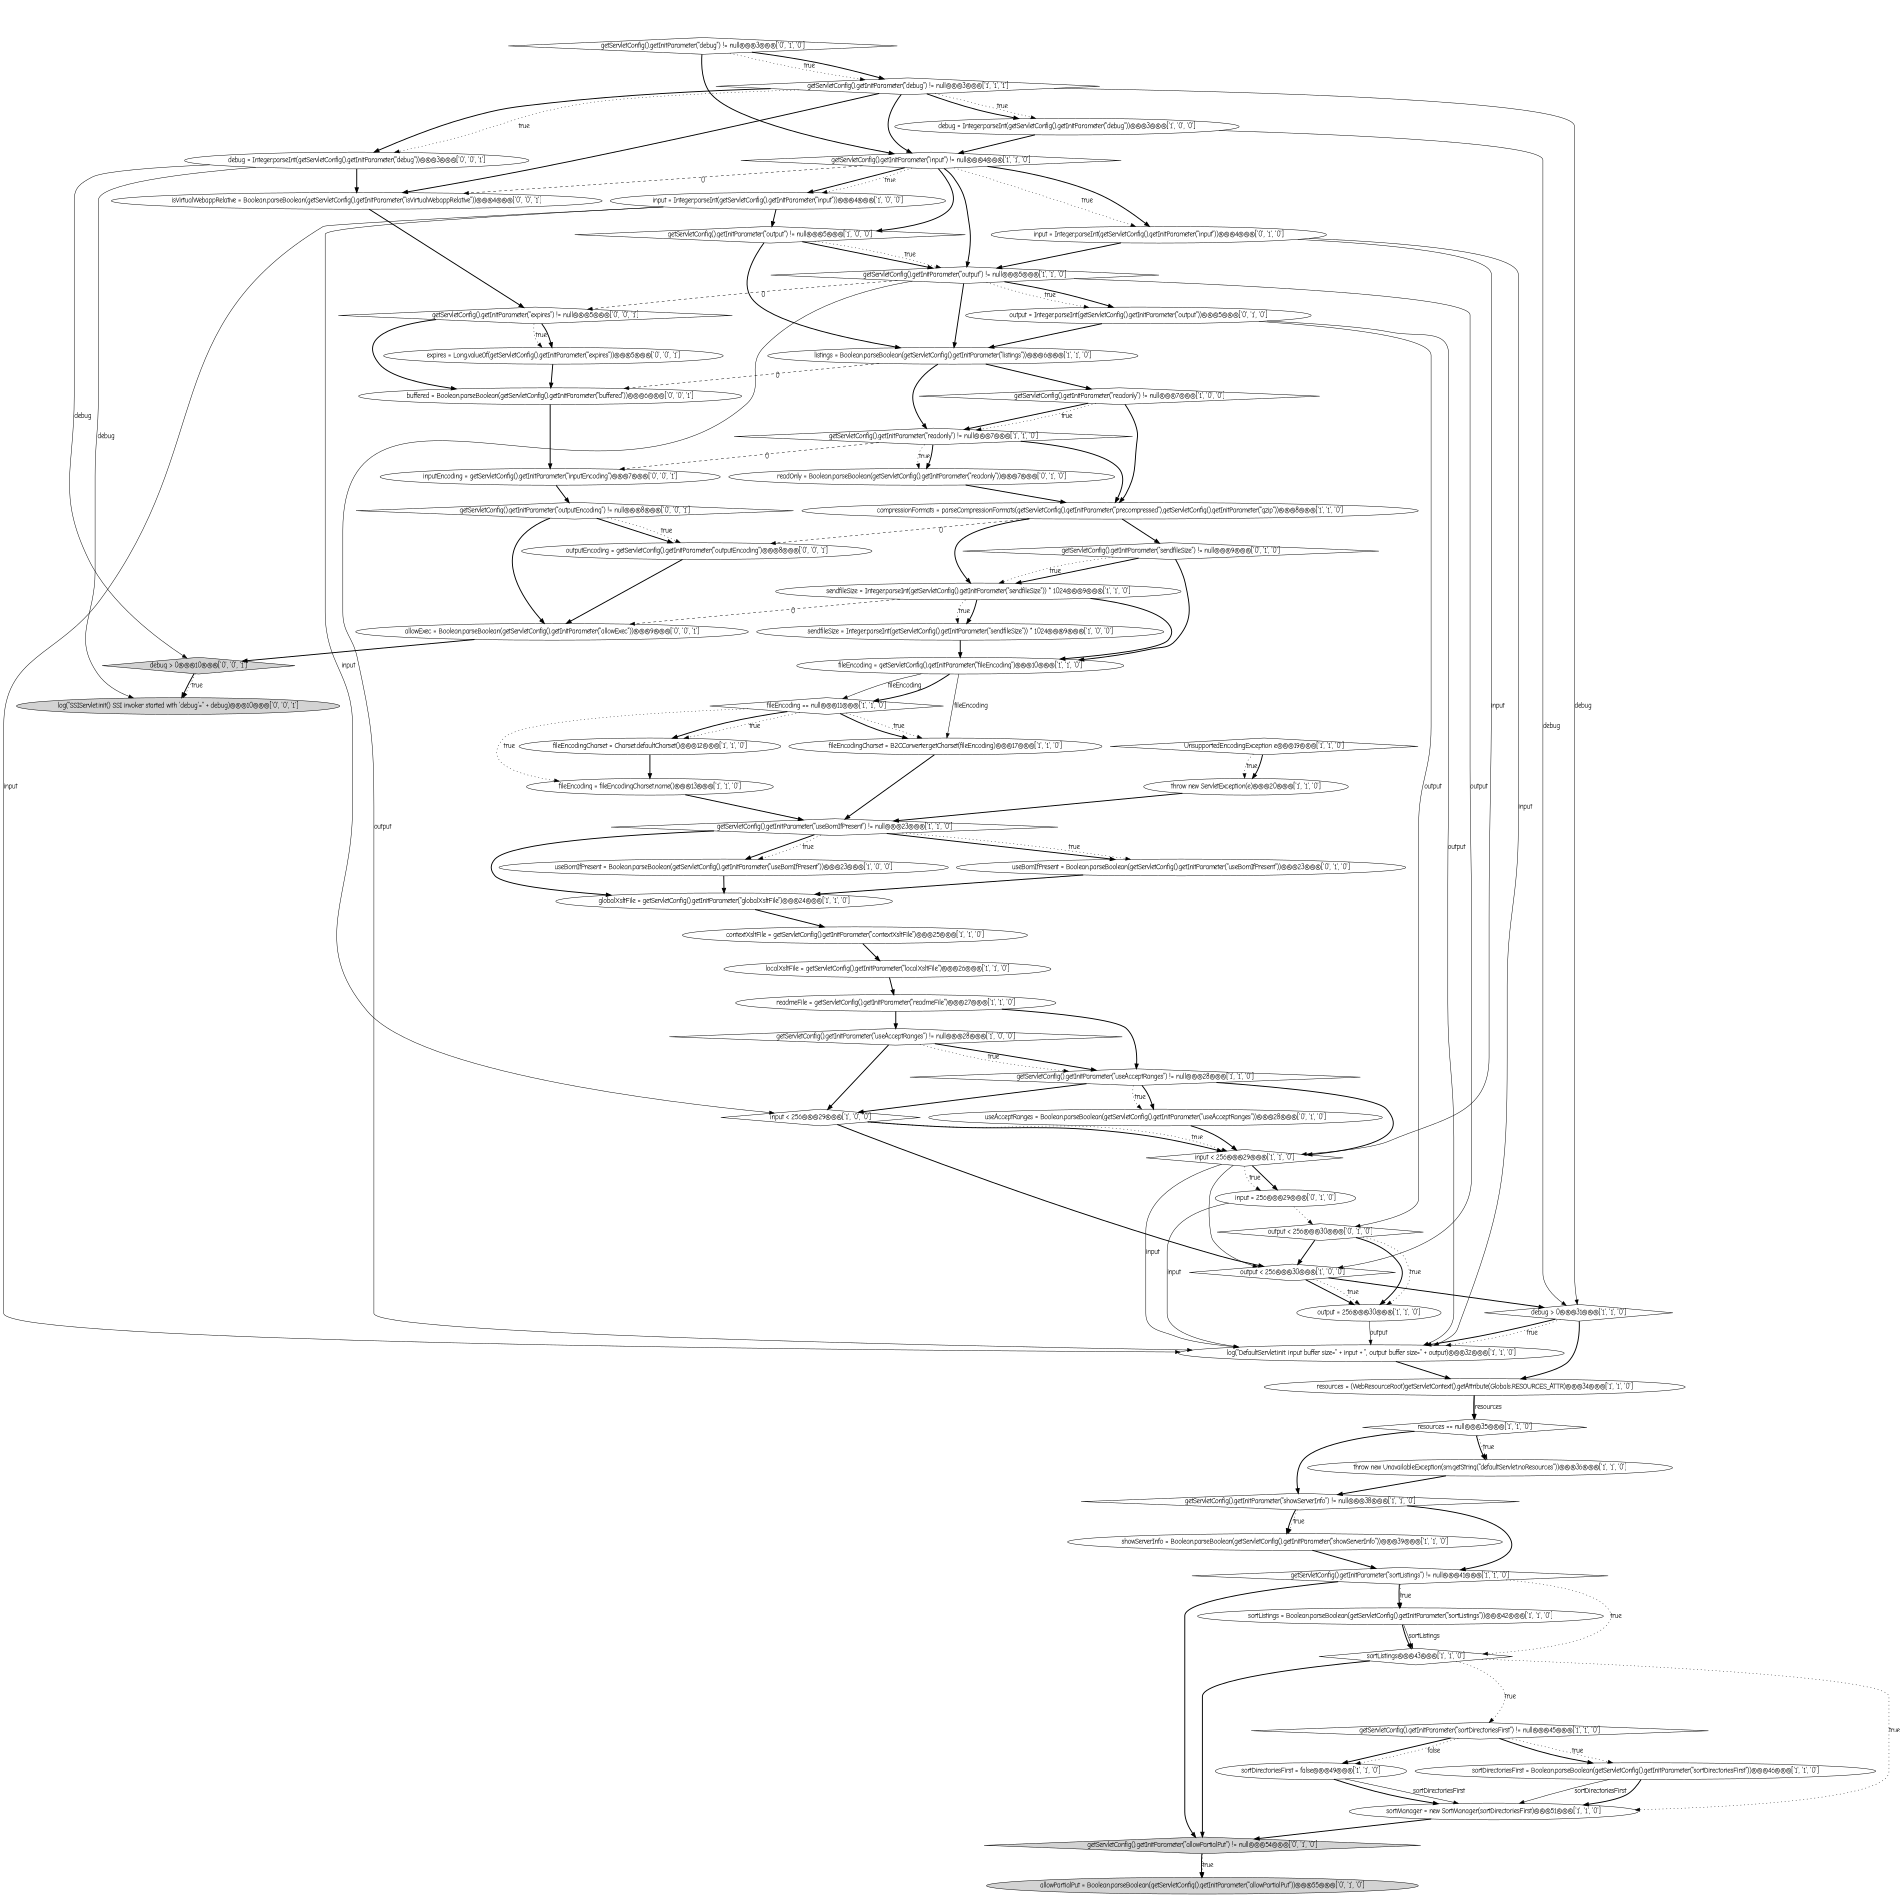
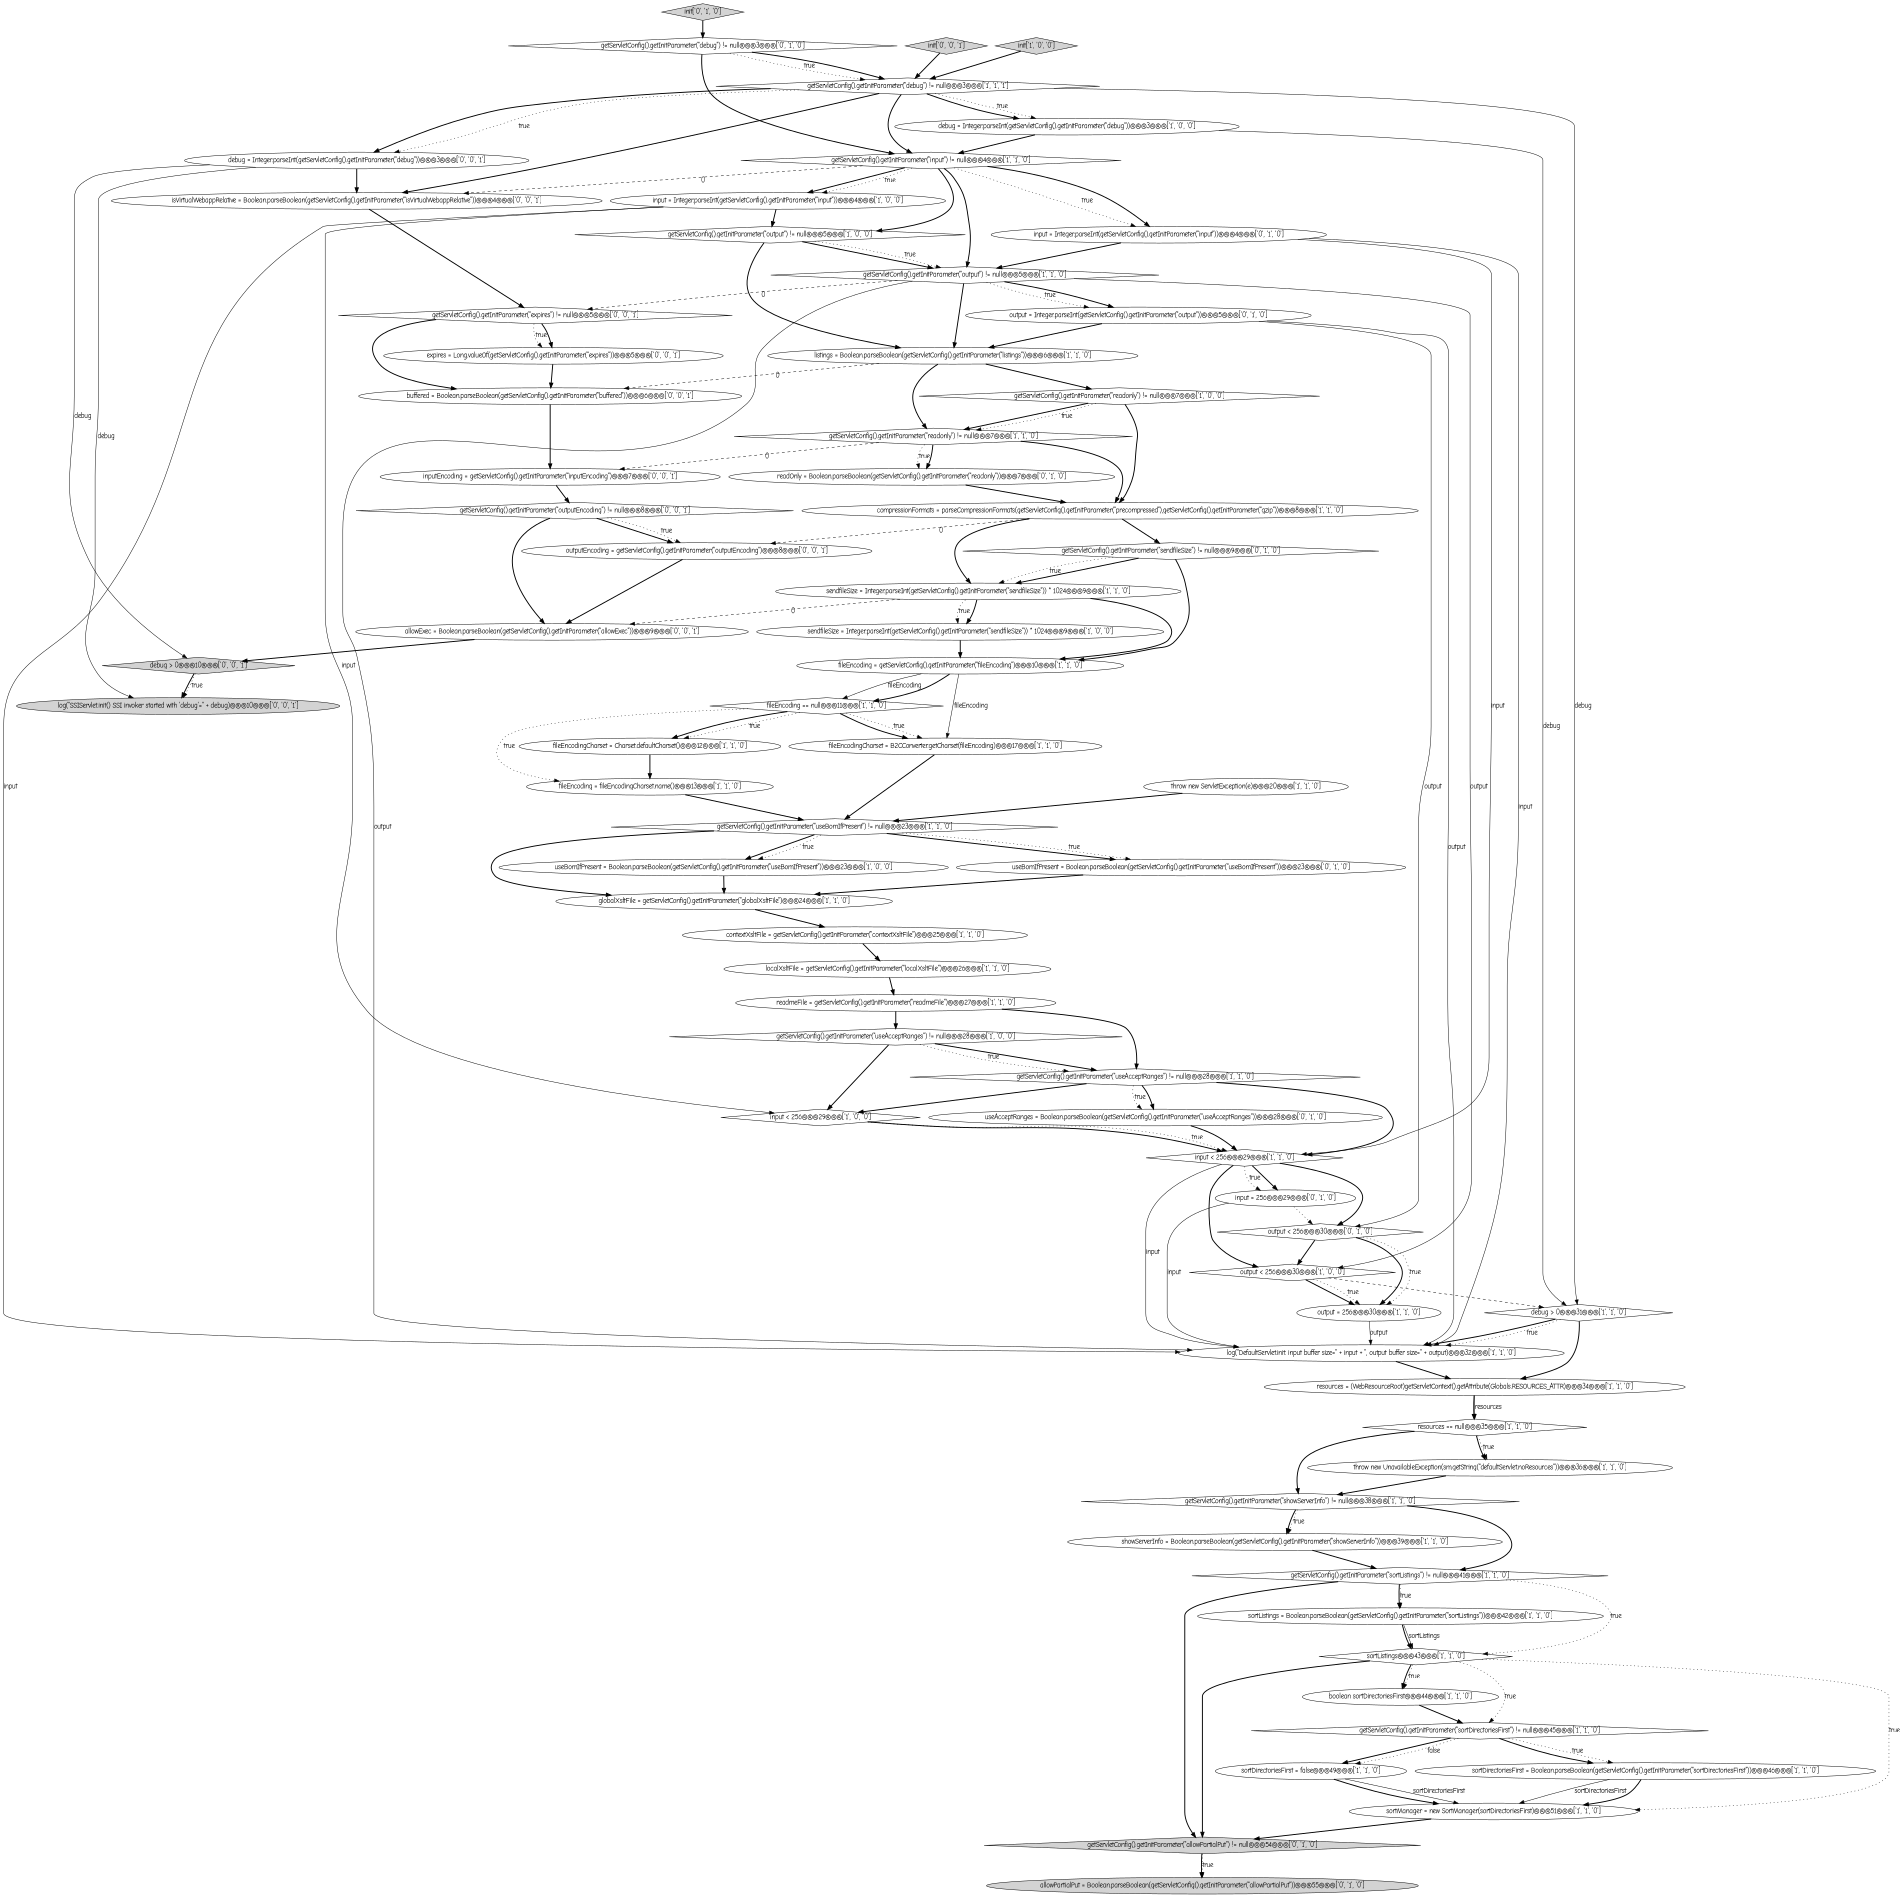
node "init['0', '1', '0']": added
node "init['0', '0', '1']": added
node "init['1', '0', '0']": added
node "UnsupportedEncodingException e@@@19@@@['1', '1', '0']": removed
edge "input < 256@@@29@@@['1', '1', '0']" -> "output < 256@@@30@@@['0', '1', '0']": added
edge "input < 256@@@29@@@['1', '0', '0']" -> "output < 256@@@30@@@['1', '0', '0']": removed
edge "input < 256@@@29@@@['1', '1', '0']" -> "output < 256@@@30@@@['1', '0', '0']": style solid -> bold
edge "output < 256@@@30@@@['1', '0', '0']" -> "debug > 0@@@31@@@['1', '1', '0']": style bold -> dashed
node "boolean sortDirectoriesFirst@@@44@@@['1', '1', '0']": added
